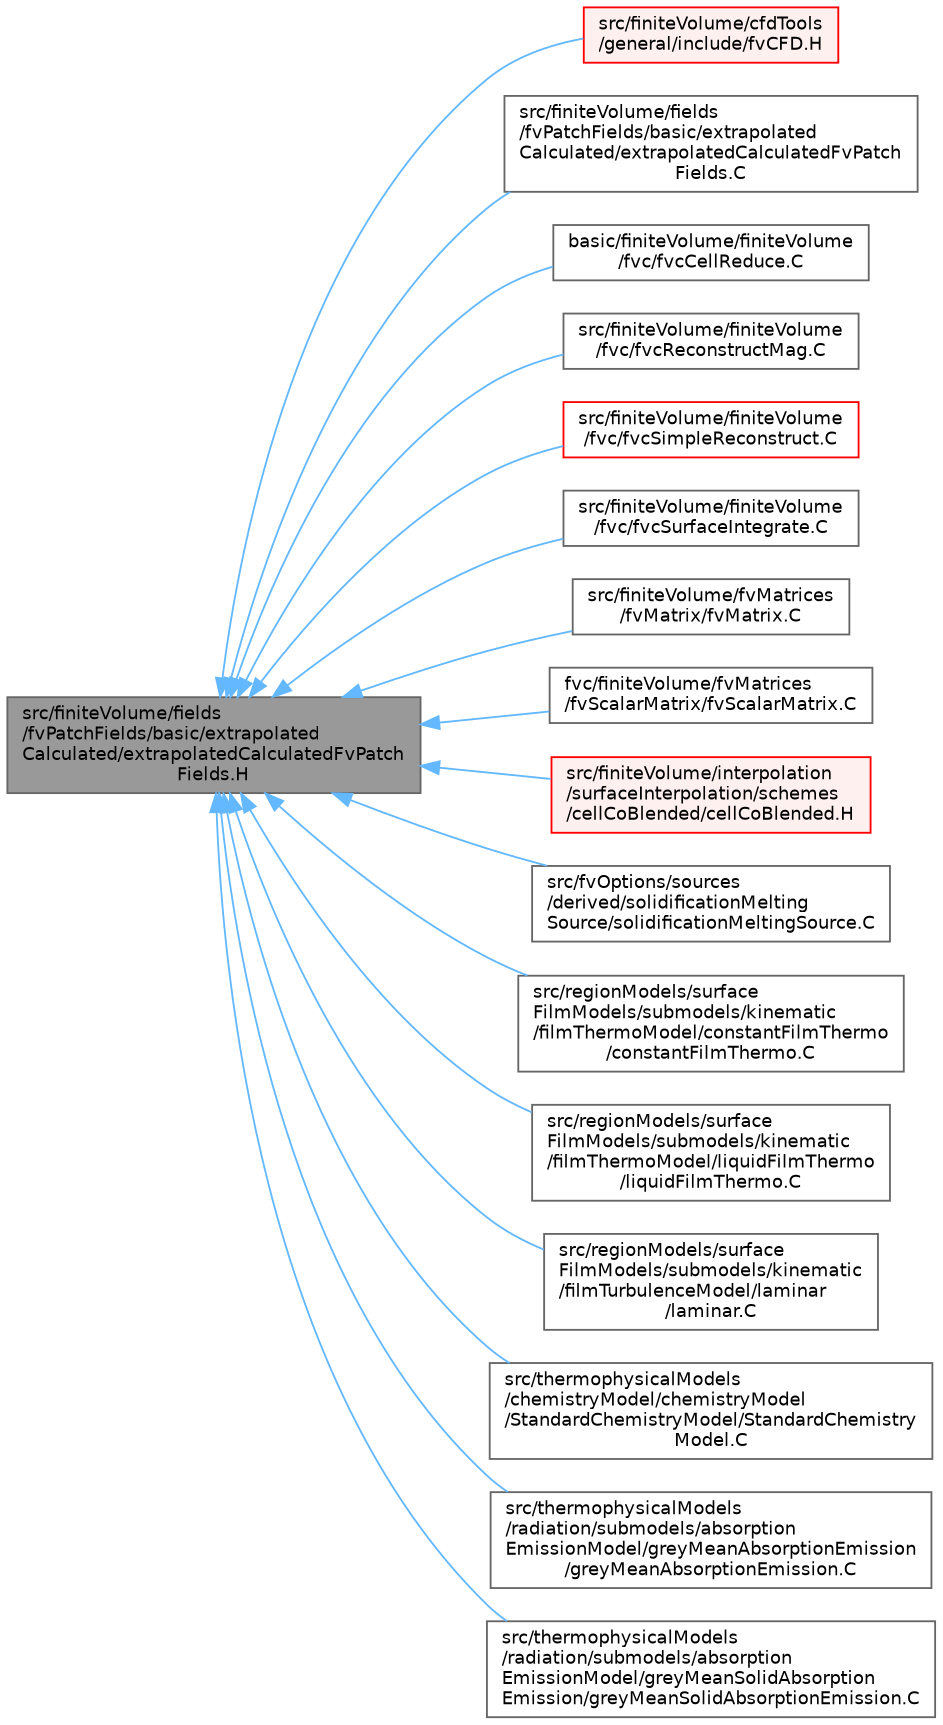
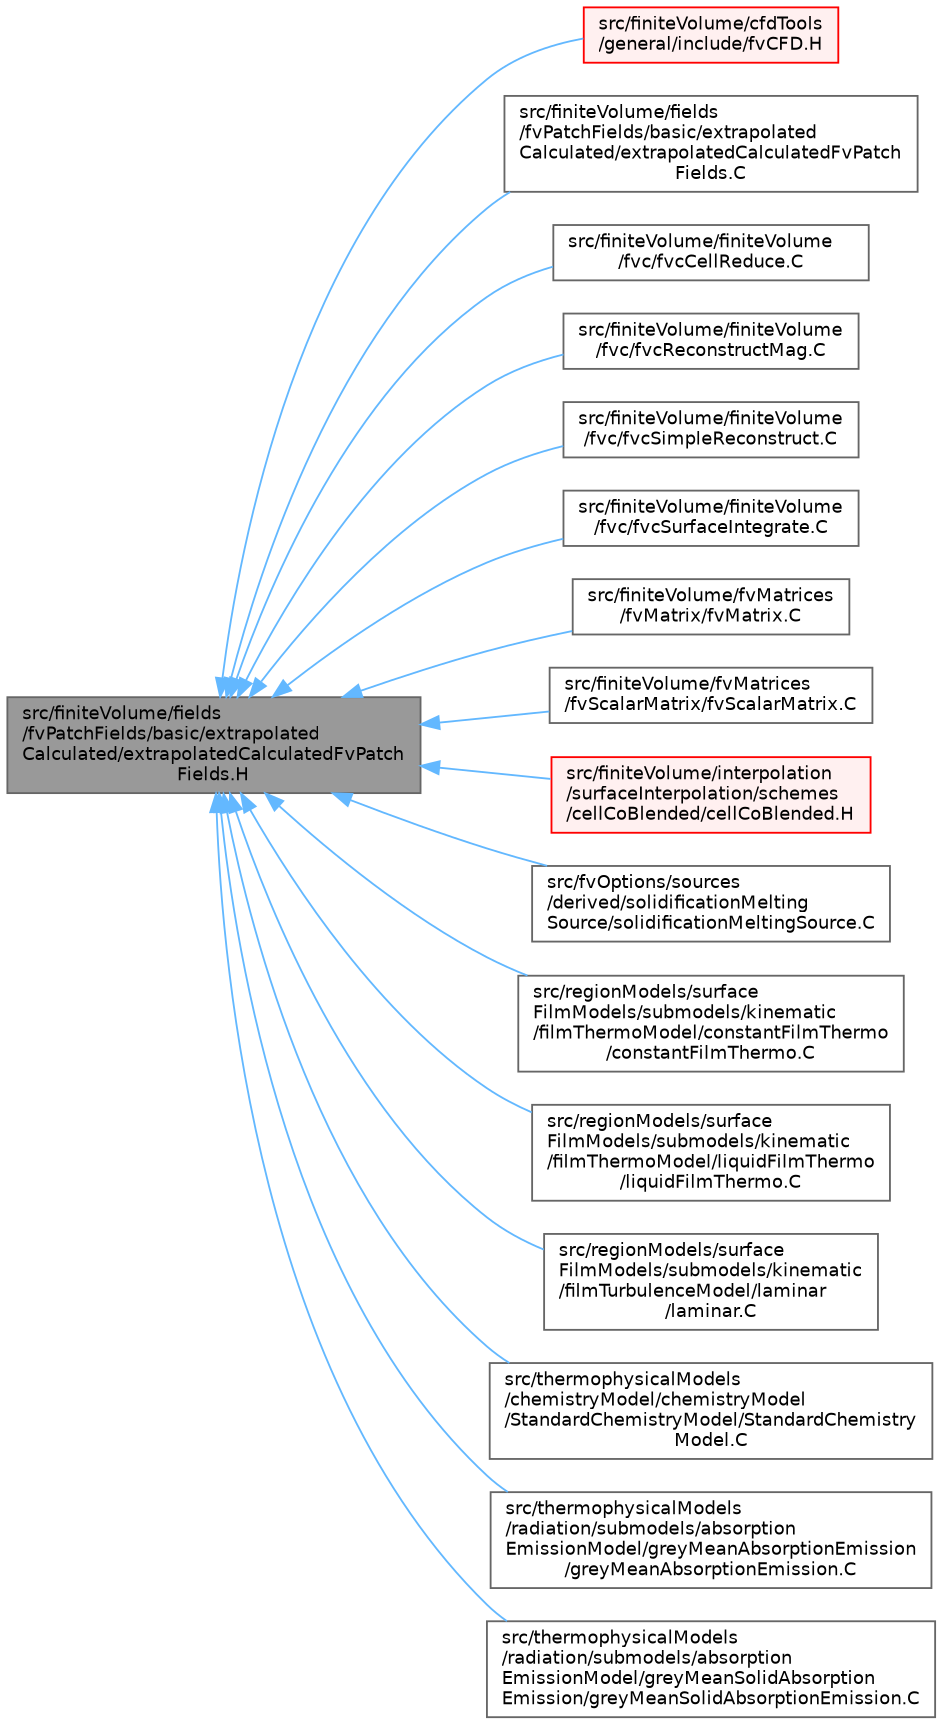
node "basic/finiteVolume/finiteVolume /fvc/fvcCellReduce.C": label "basic/finiteVolume/finiteVolume /fvc/fvcCellReduce.C" -> "src/finiteVolume/finiteVolume /fvc/fvcCellReduce.C"
node "src/finiteVolume/finiteVolume /fvc/fvcSimpleReconstruct.C": color red -> grey40
node "fvc/finiteVolume/fvMatrices /fvScalarMatrix/fvScalarMatrix.C": label "fvc/finiteVolume/fvMatrices /fvScalarMatrix/fvScalarMatrix.C" -> "src/finiteVolume/fvMatrices /fvScalarMatrix/fvScalarMatrix.C"
